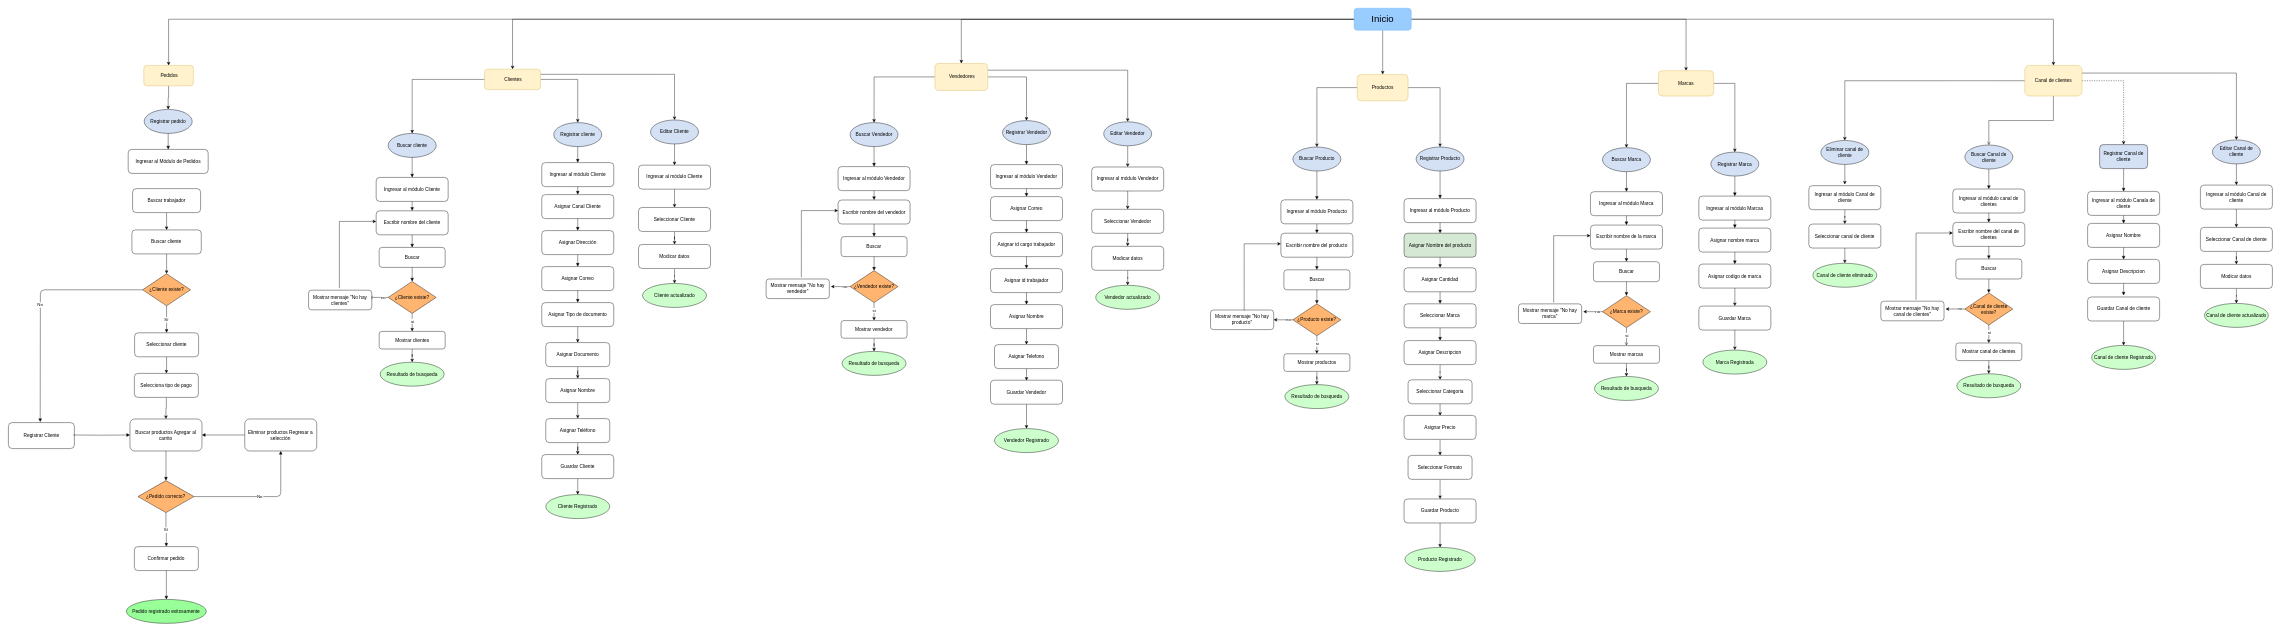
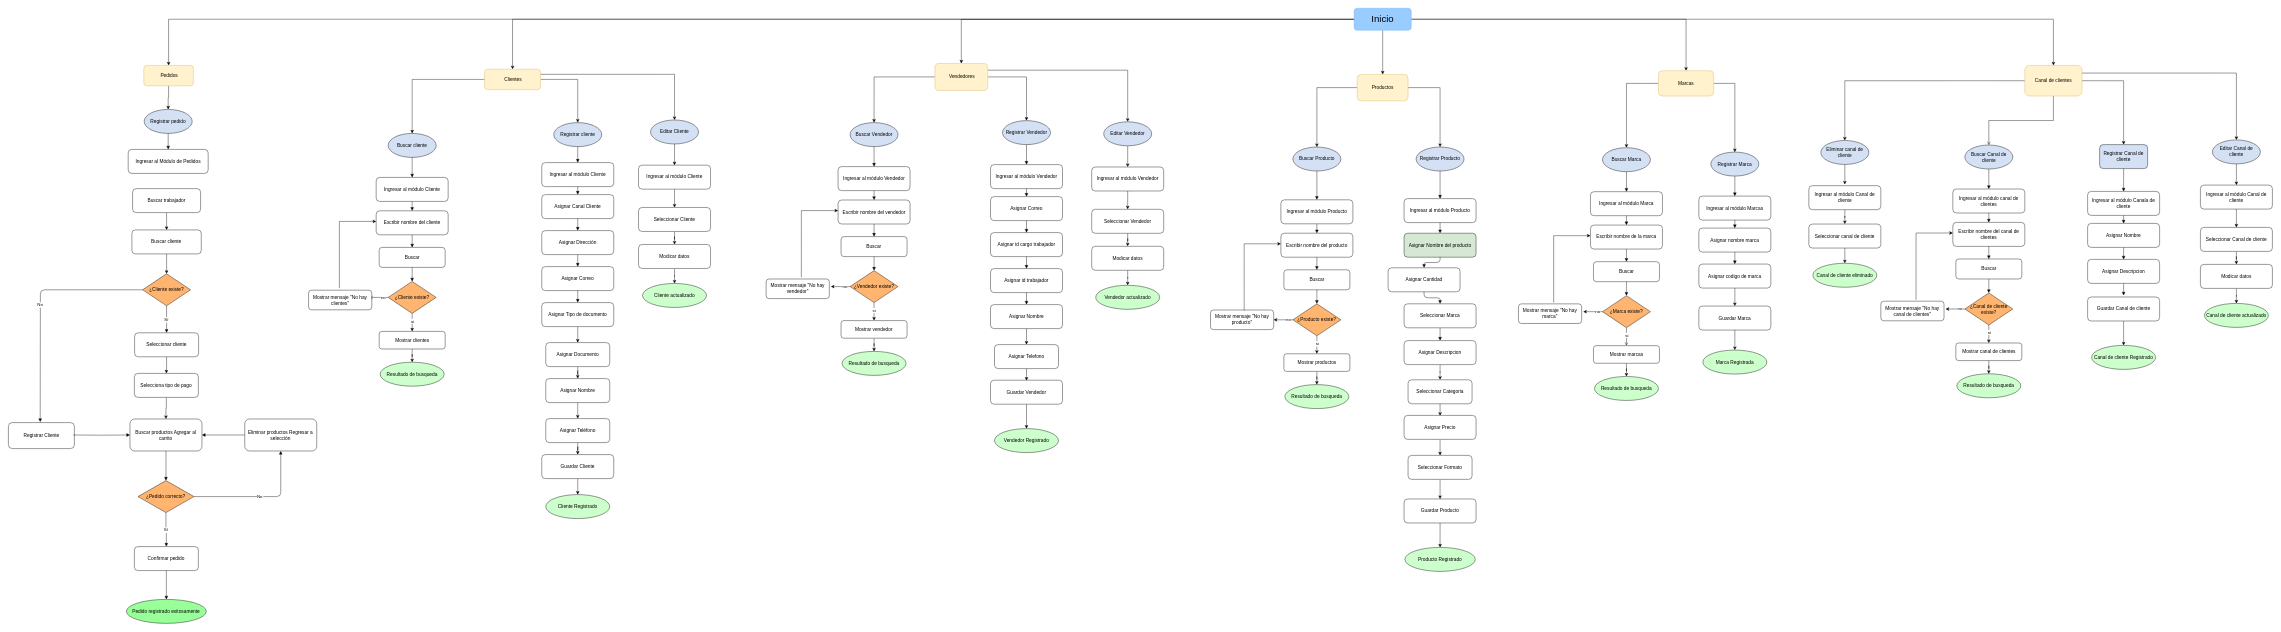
edge "Canal de clientes" -> "Registrar Canal de cliente": style dashed -> solid
node "Asignar Cantidad": moved (1440, 280) -> (1424, 280)
